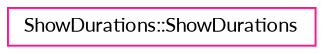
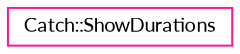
node "ShowDurations::ShowDurations": label "ShowDurations::ShowDurations" -> "Catch::ShowDurations"
